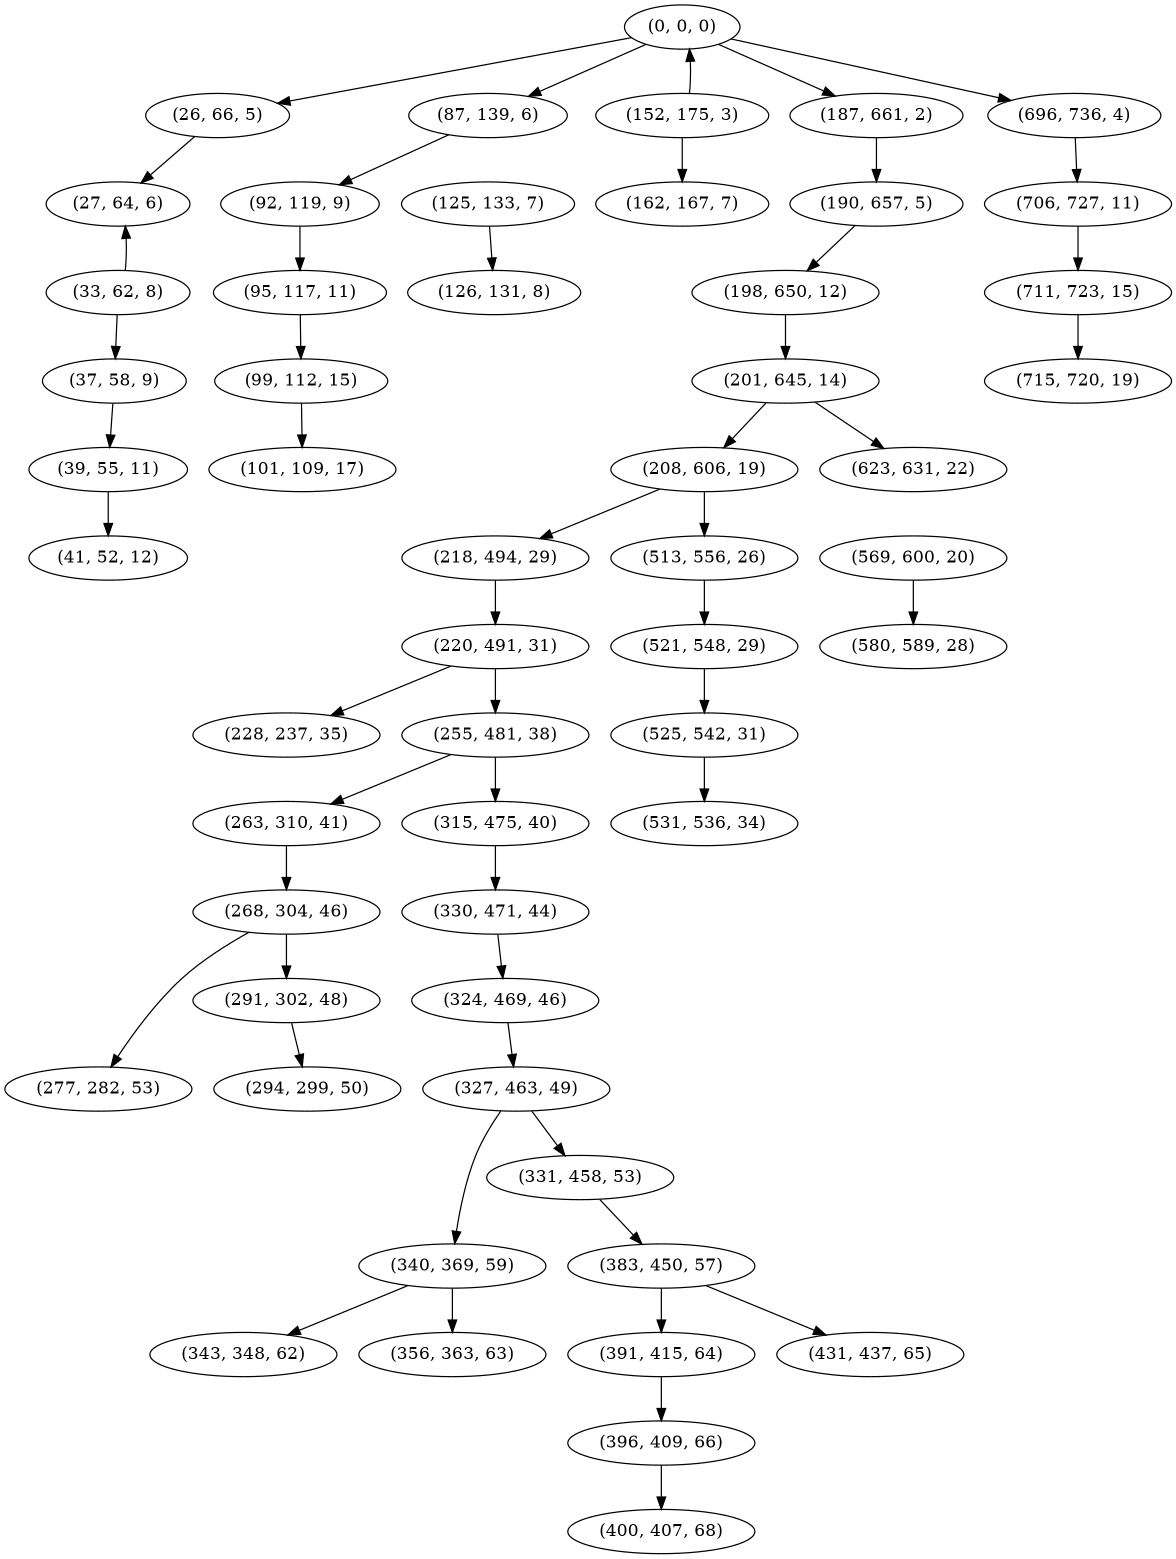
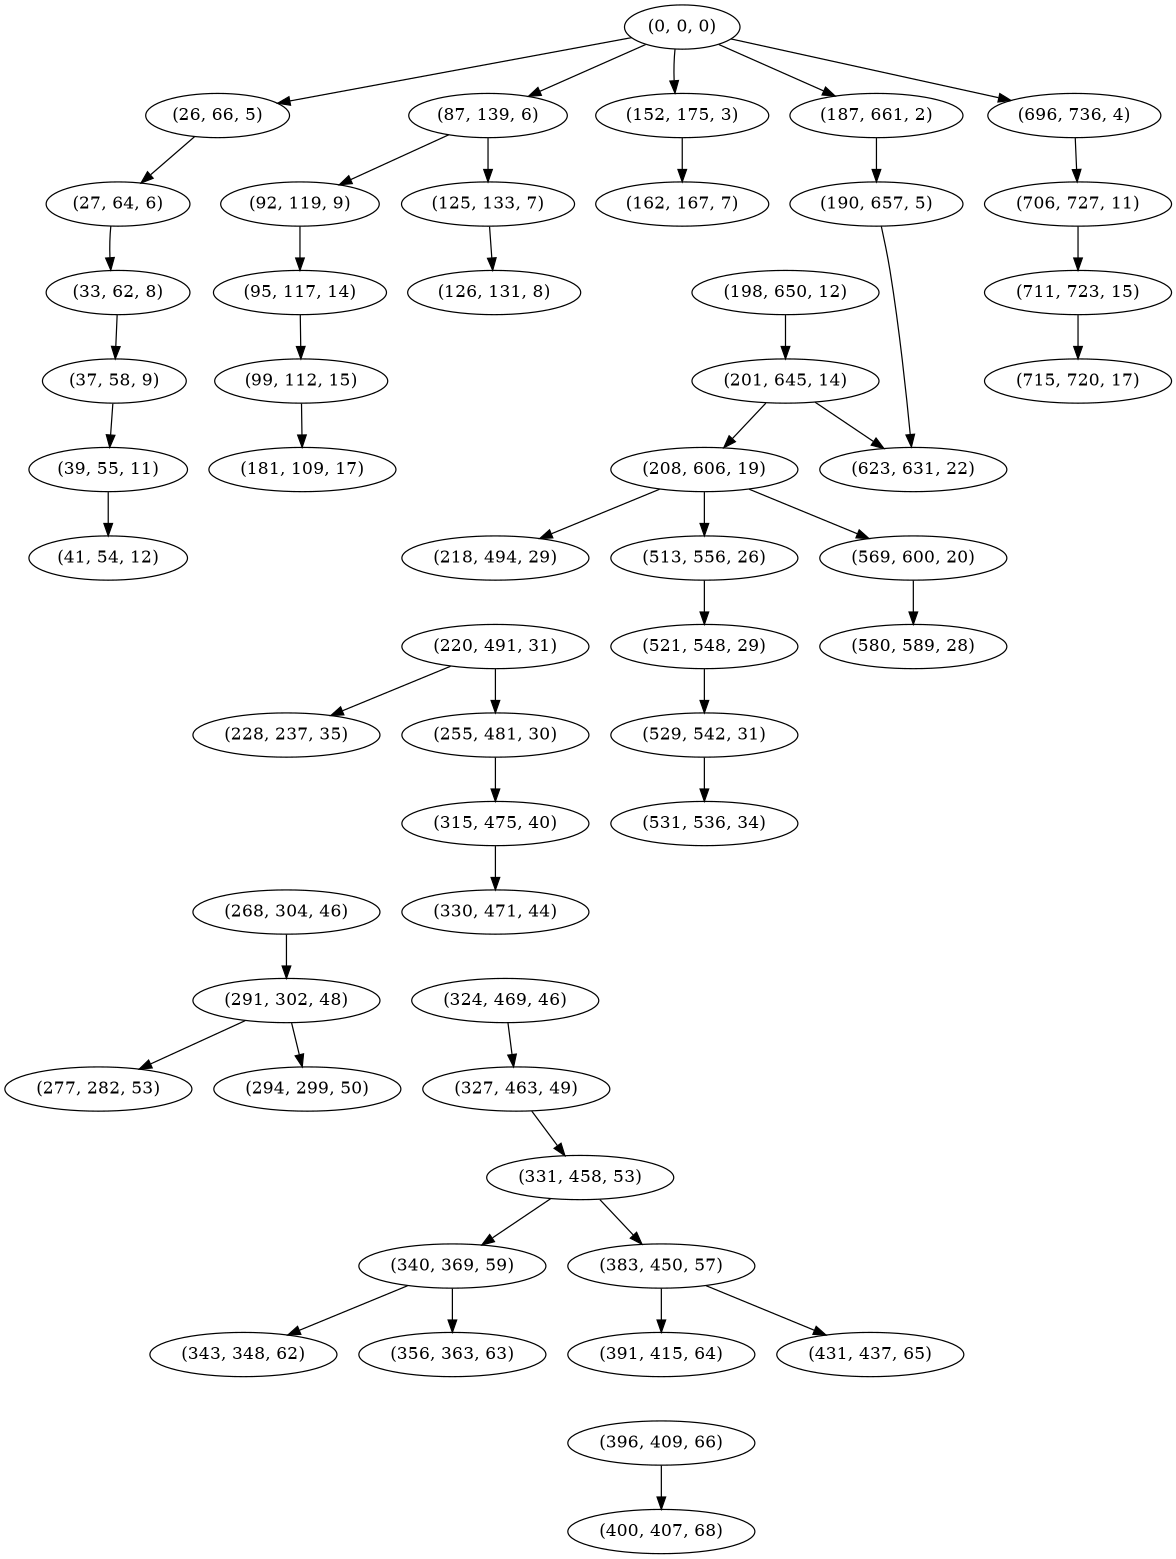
edge "(152, 175, 3)" -> "(0, 0, 0)": reversed
edge "(87, 139, 6)" -> "(125, 133, 7)": added
edge "(190, 657, 5)" -> "(198, 650, 12)": now "(190, 657, 5)" -> "(623, 631, 22)"
edge "(33, 62, 8)" -> "(27, 64, 6)": reversed
node "(95, 117, 11)": label "(95, 117, 11)" -> "(95, 117, 14)"
node "(715, 720, 19)": label "(715, 720, 19)" -> "(715, 720, 17)"
node "(101, 109, 17)": label "(101, 109, 17)" -> "(181, 109, 17)"
edge "(208, 606, 19)" -> "(569, 600, 20)": added
node "(41, 52, 12)": label "(41, 52, 12)" -> "(41, 54, 12)"
edge "(218, 494, 29)" -> "(220, 491, 31)": removed
node "(255, 481, 38)": label "(255, 481, 38)" -> "(255, 481, 30)"
node "(525, 542, 31)": label "(525, 542, 31)" -> "(529, 542, 31)"
node "(263, 310, 41)": removed
edge "(330, 471, 44)" -> "(324, 469, 46)": removed
edge "(268, 304, 46)" -> "(277, 282, 53)": now "(291, 302, 48)" -> "(277, 282, 53)"
edge "(327, 463, 49)" -> "(340, 369, 59)": now "(331, 458, 53)" -> "(340, 369, 59)"
edge "(391, 415, 64)" -> "(396, 409, 66)": removed
